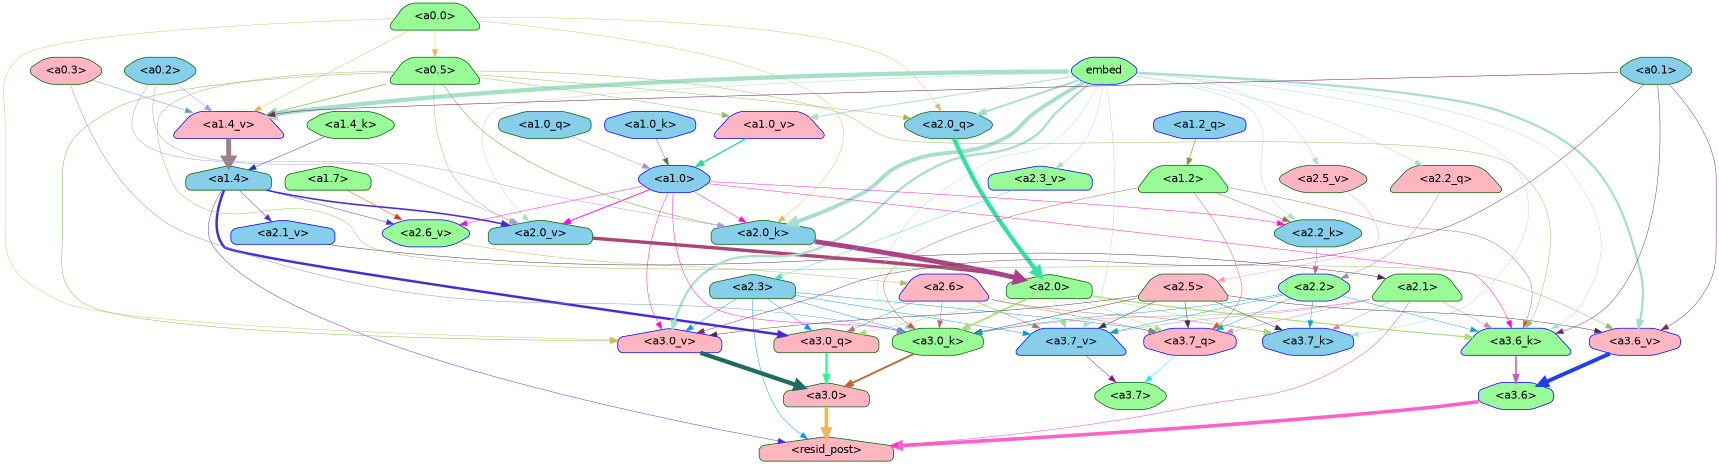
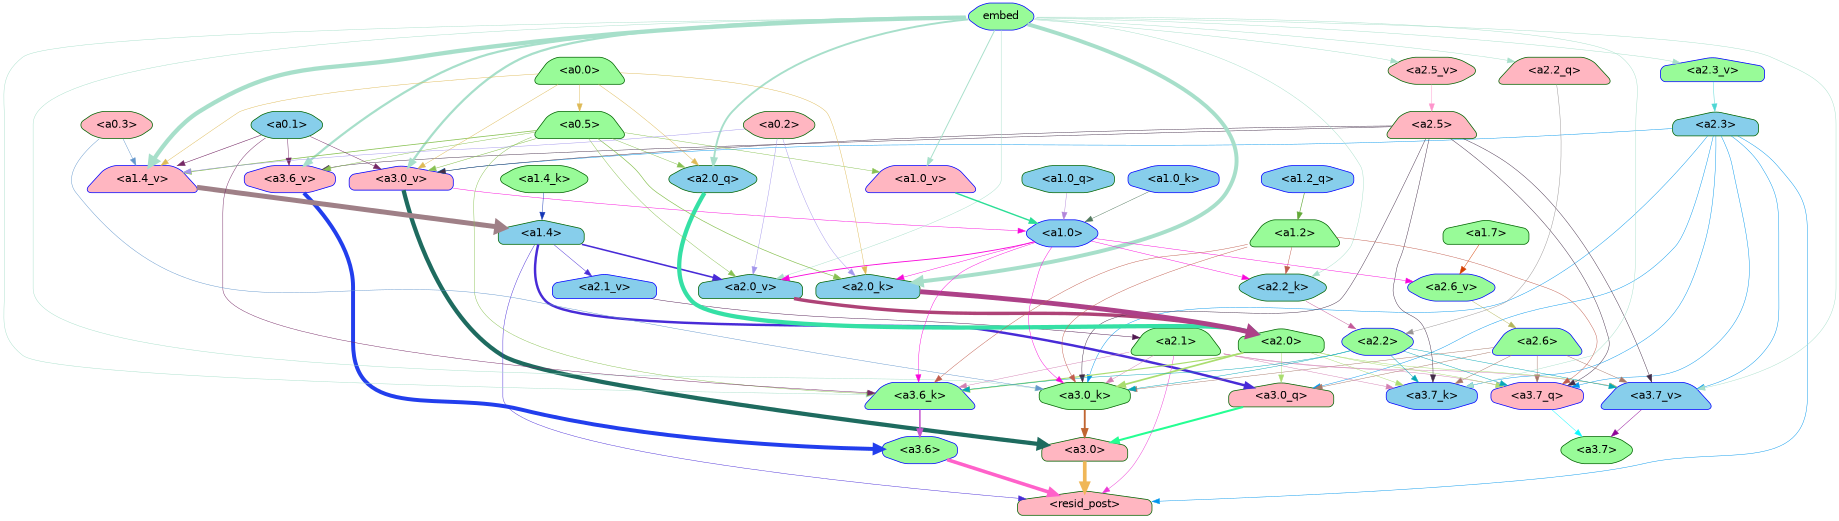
node "<a0.2>": fillcolor skyblue -> lightpink
edge "<a1.4>" -> "<a2.6_v>": removed
edge "<a1.0>" -> "<a3.0_v>": reversed
node "<a2.6>": fillcolor lightpink -> palegreen
edge "<a2.3>" -> "<a3.7_k>": added
